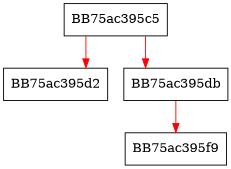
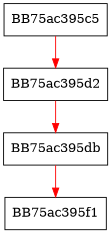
edge "BB75ac395c5" -> "BB75ac395db": now "BB75ac395d2" -> "BB75ac395db"
node "BB75ac395f9": label "BB75ac395f9" -> "BB75ac395f1"
